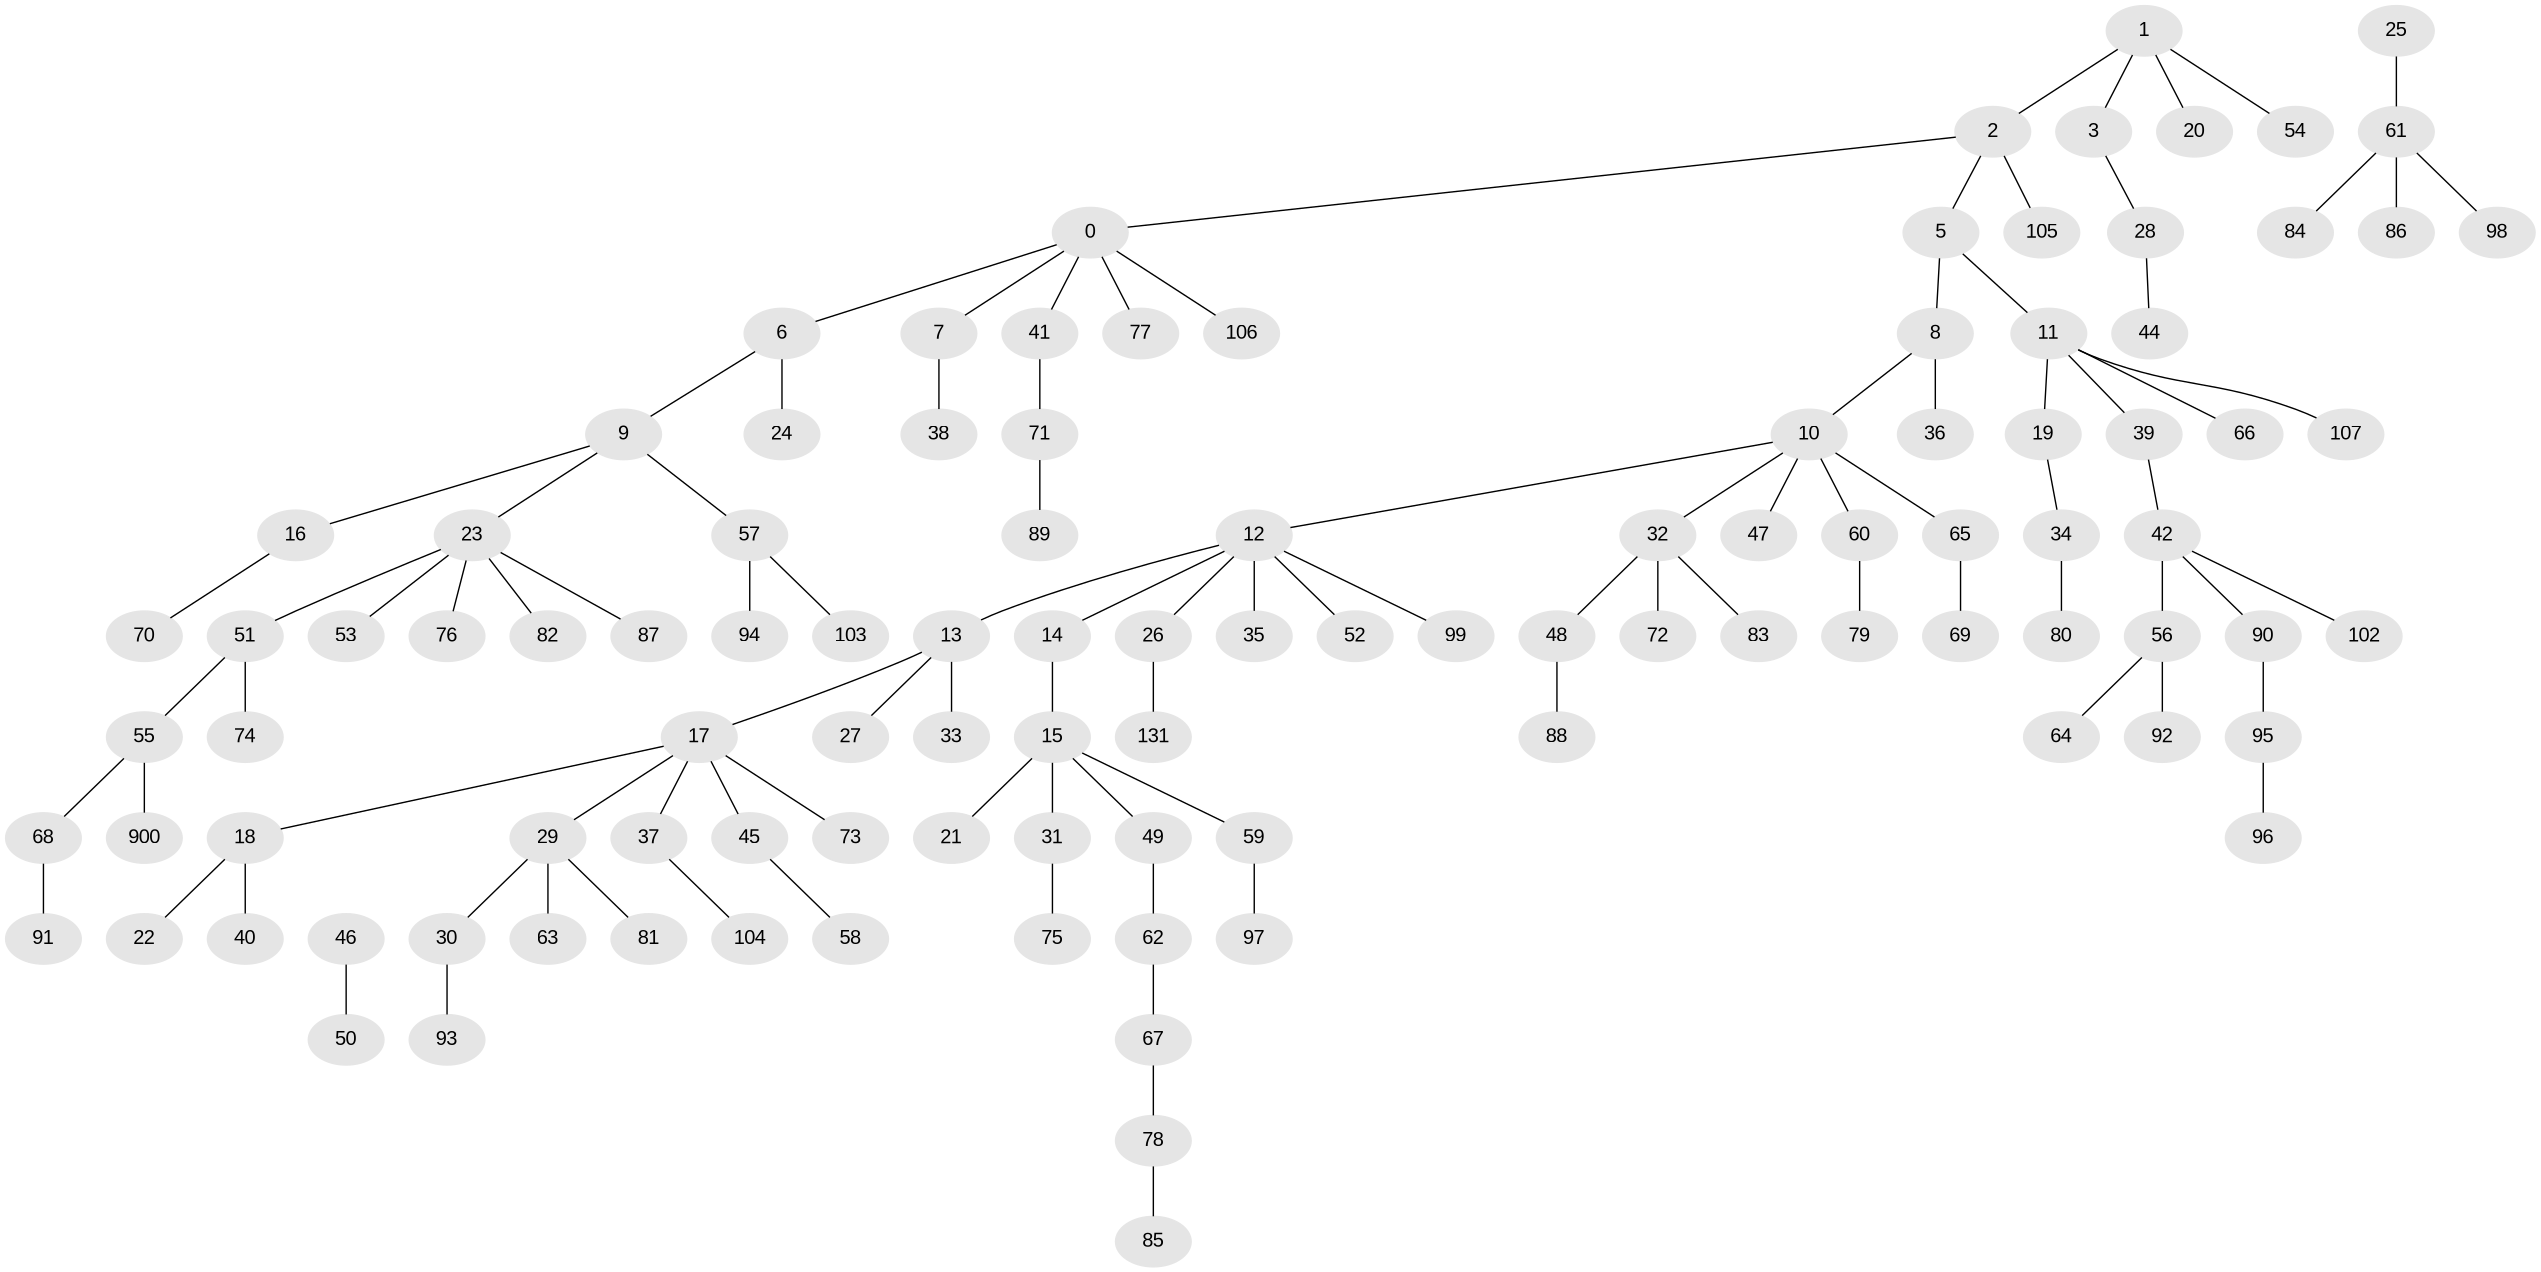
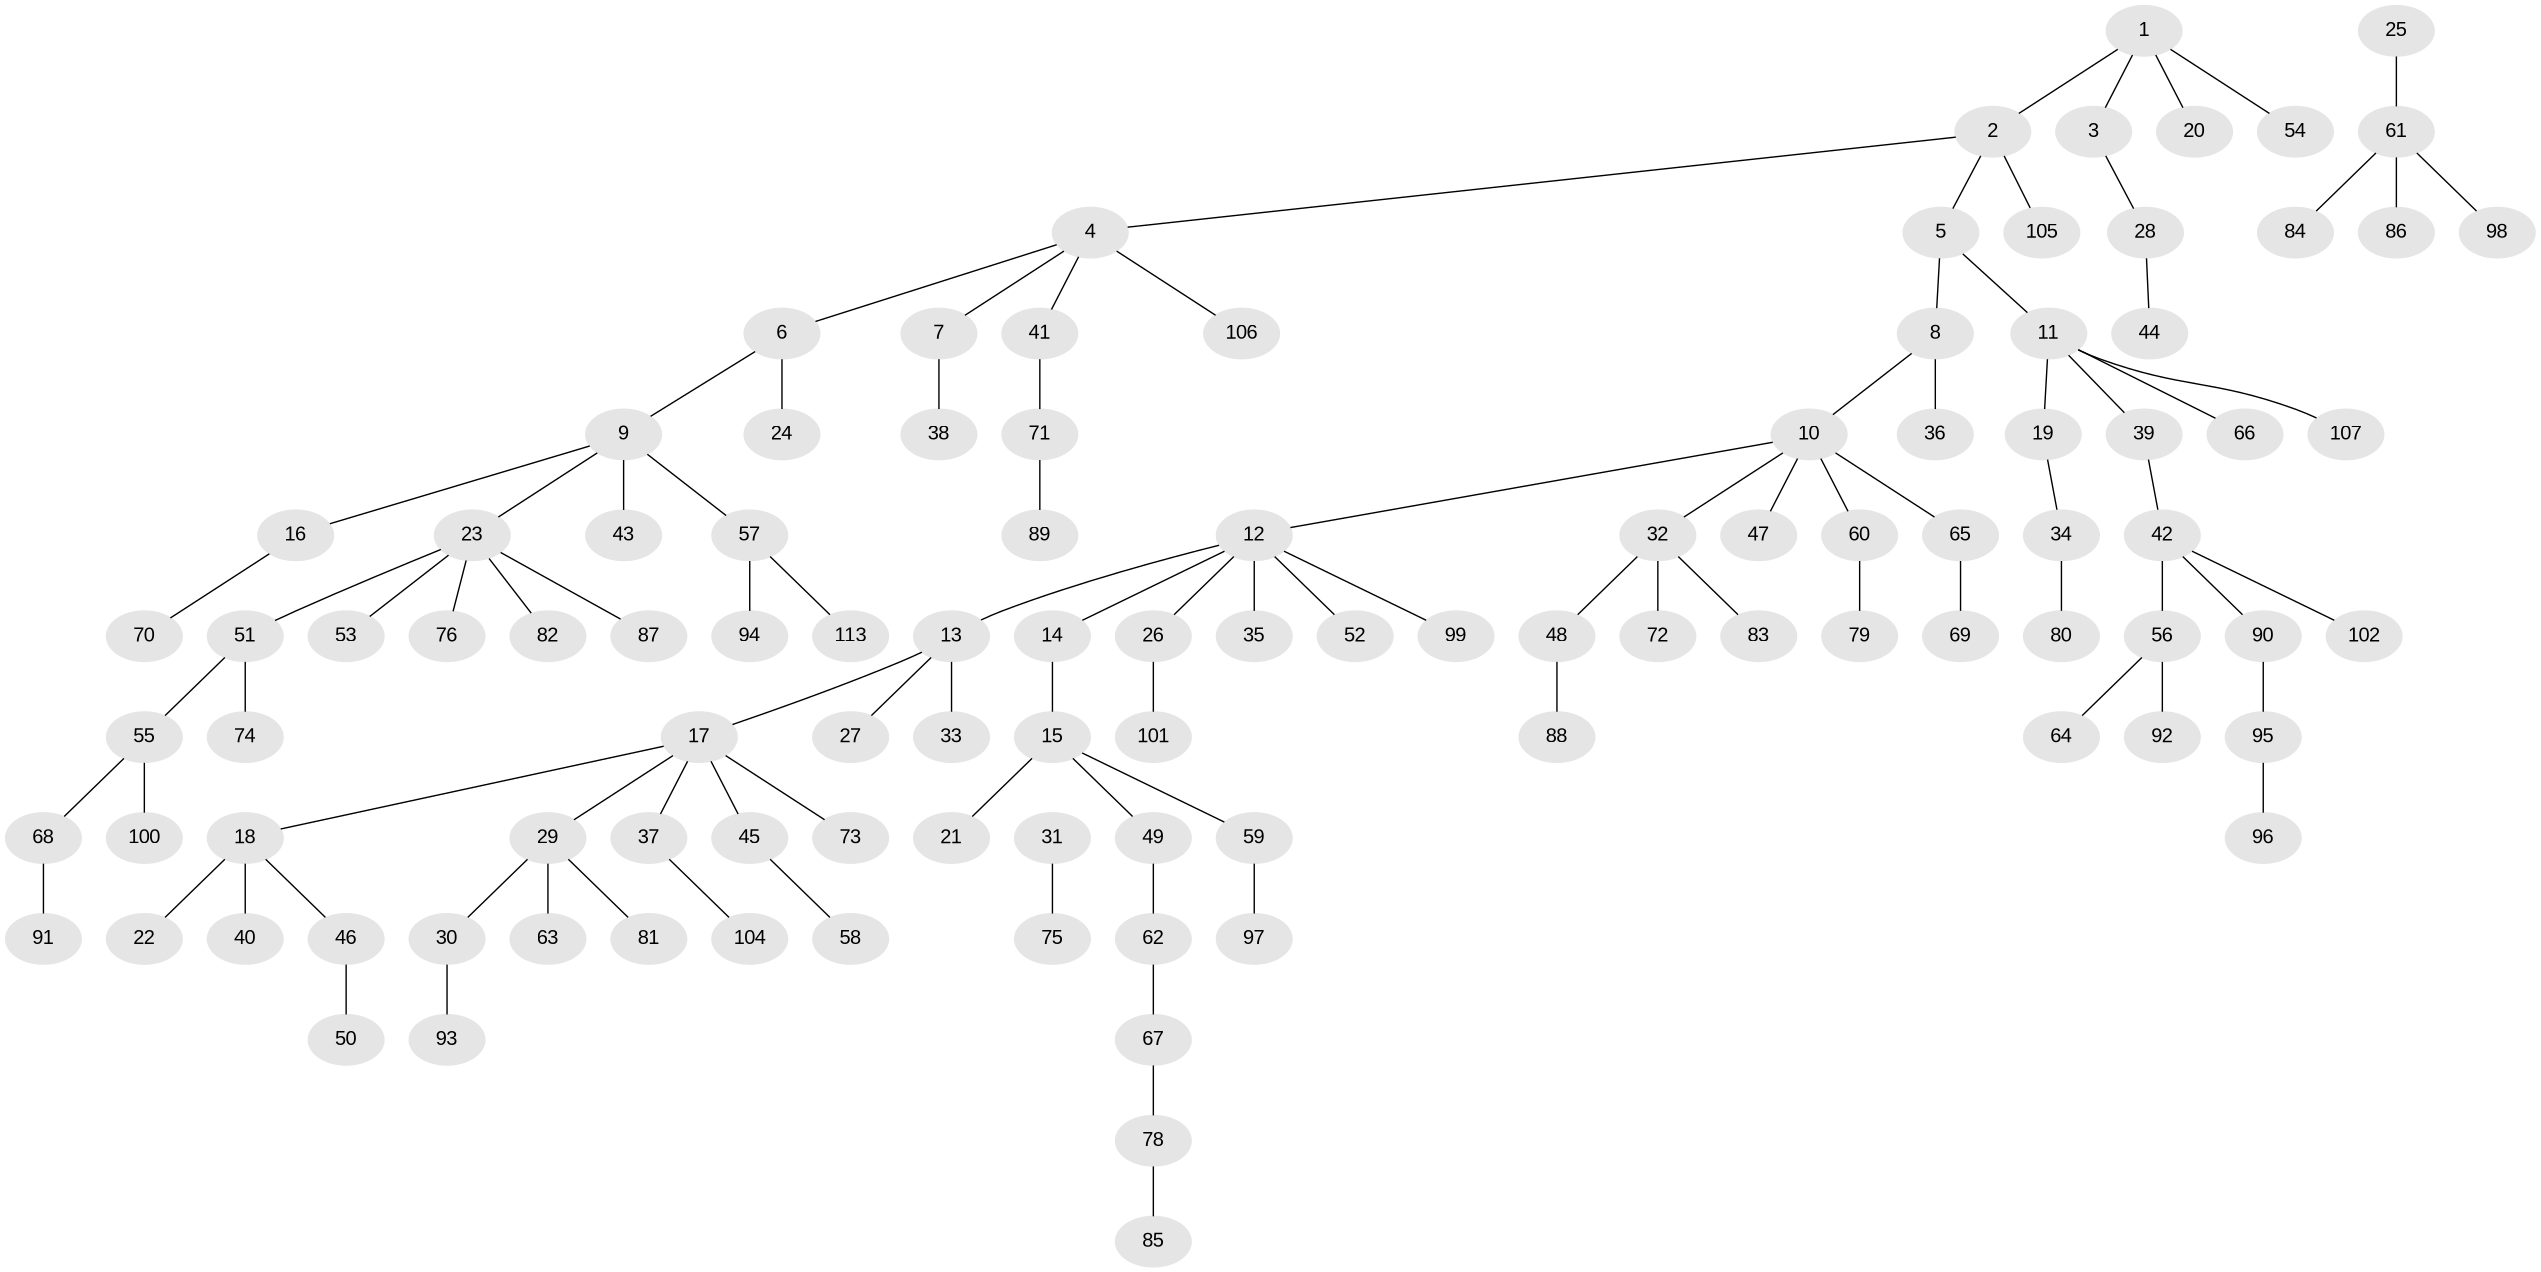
node "0": label "0" -> "4"
node "77": removed
node "43": added
node "103": label "103" -> "113"
node "131": label "131" -> "101"
edge "15" -- "31": removed
node "900": label "900" -> "100"
edge "18" -- "46": added
